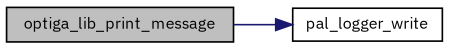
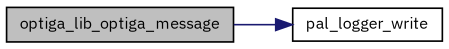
node "optiga_lib_print_message": label "optiga_lib_print_message" -> "optiga_lib_optiga_message"
